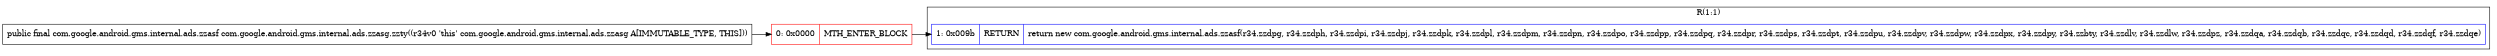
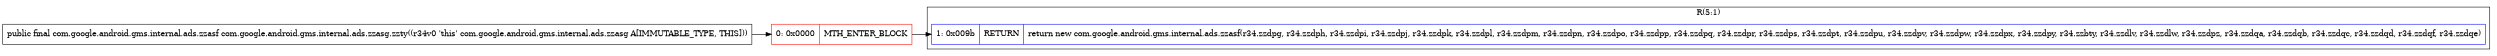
cluster "R(1:1)": label "R(1:1)" -> "R(5:1)"
